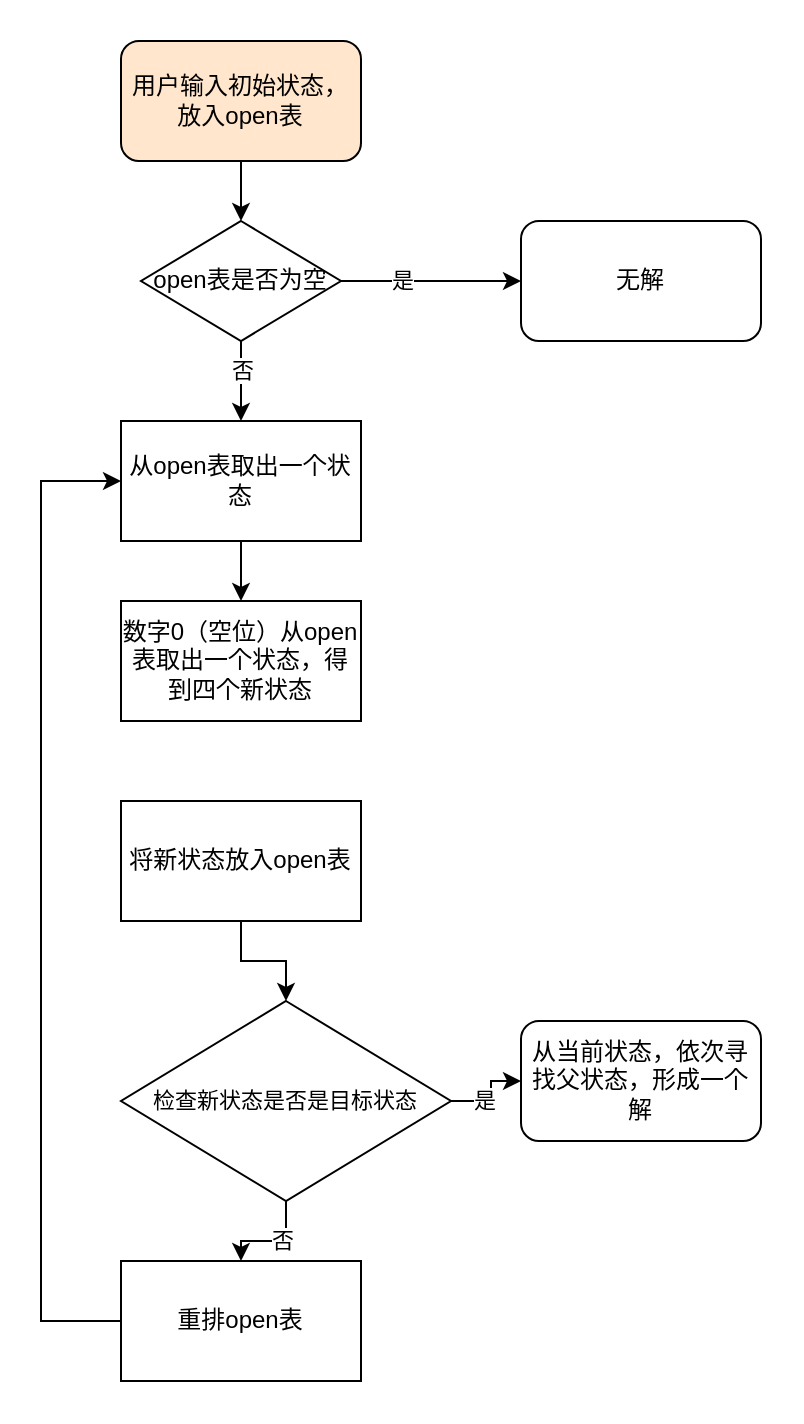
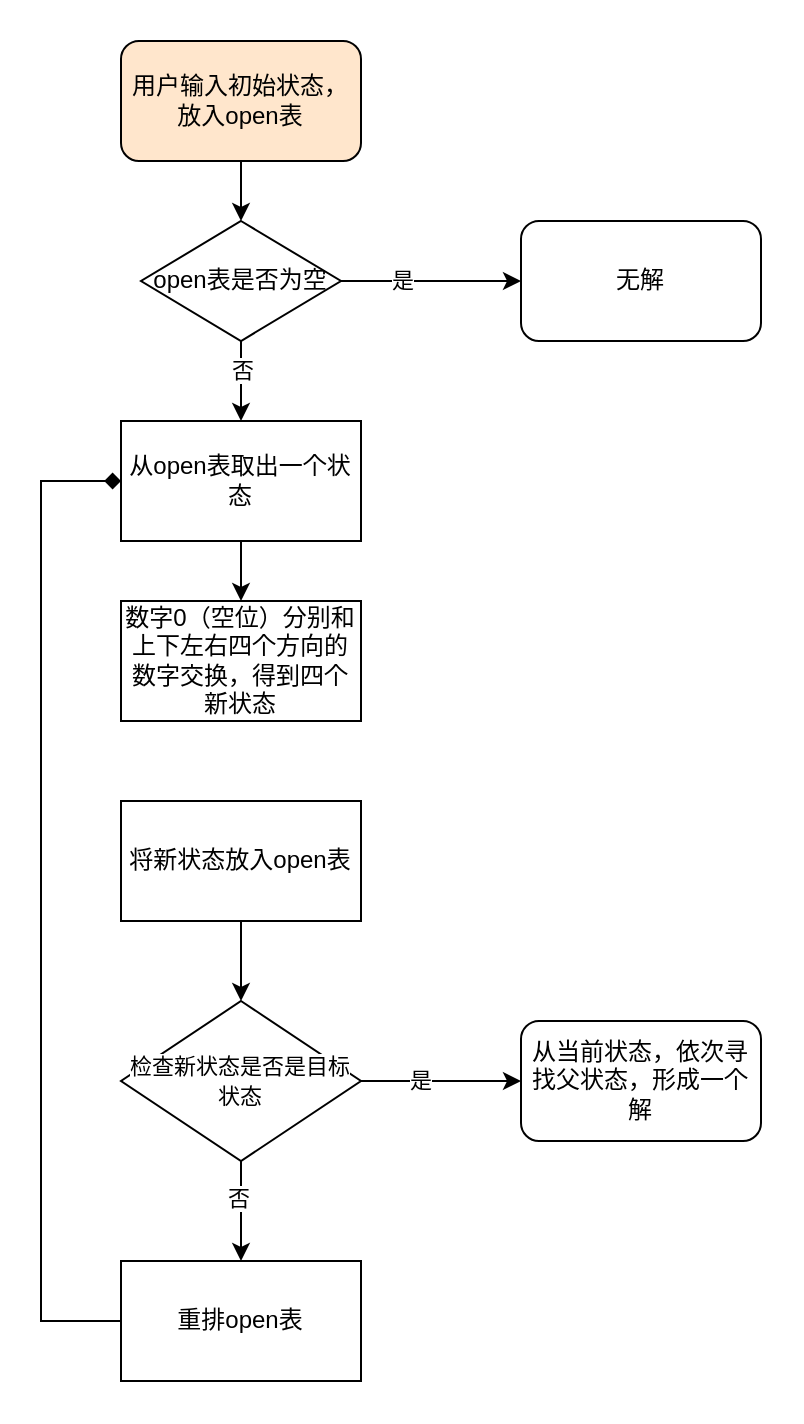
edge "重排open表" -> "从open表取出一个状态": arrowhead classic -> diamond
node "数字0（空位）从open表取出一个状态，得到四个新状态": label "数字0（空位）从open表取出一个状态，得到四个新状态" -> "数字0（空位）分别和上下左右四个方向的数字交换，得到四个新状态"
node "检查新状态是否是目标状态": size 330x200 -> 240x160
